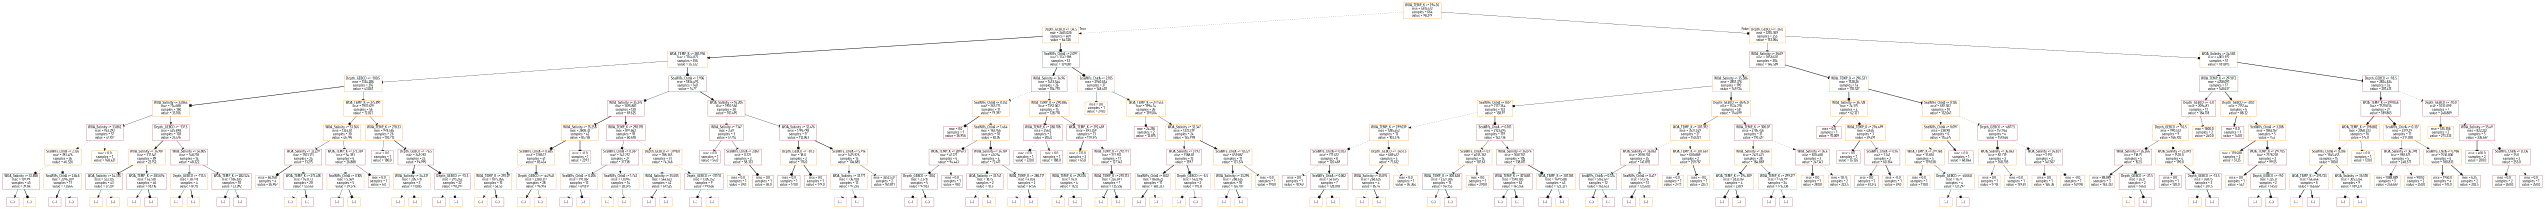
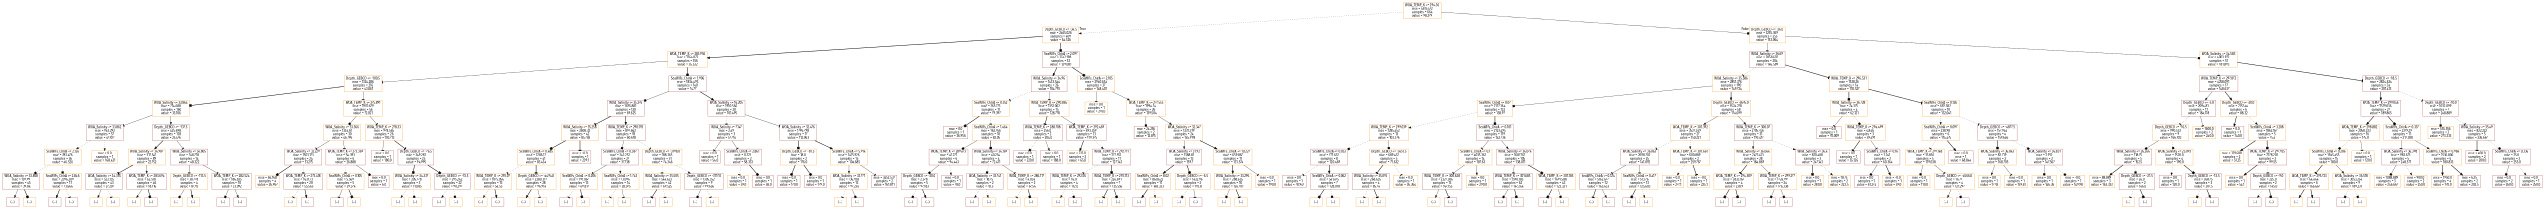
node "mse = 0.0 samples = 1 value = 68.844": label "mse = 0.0 samples = 1 value = 68.844" -> "mse = 0.0 mse = 1 value = 68.844"
